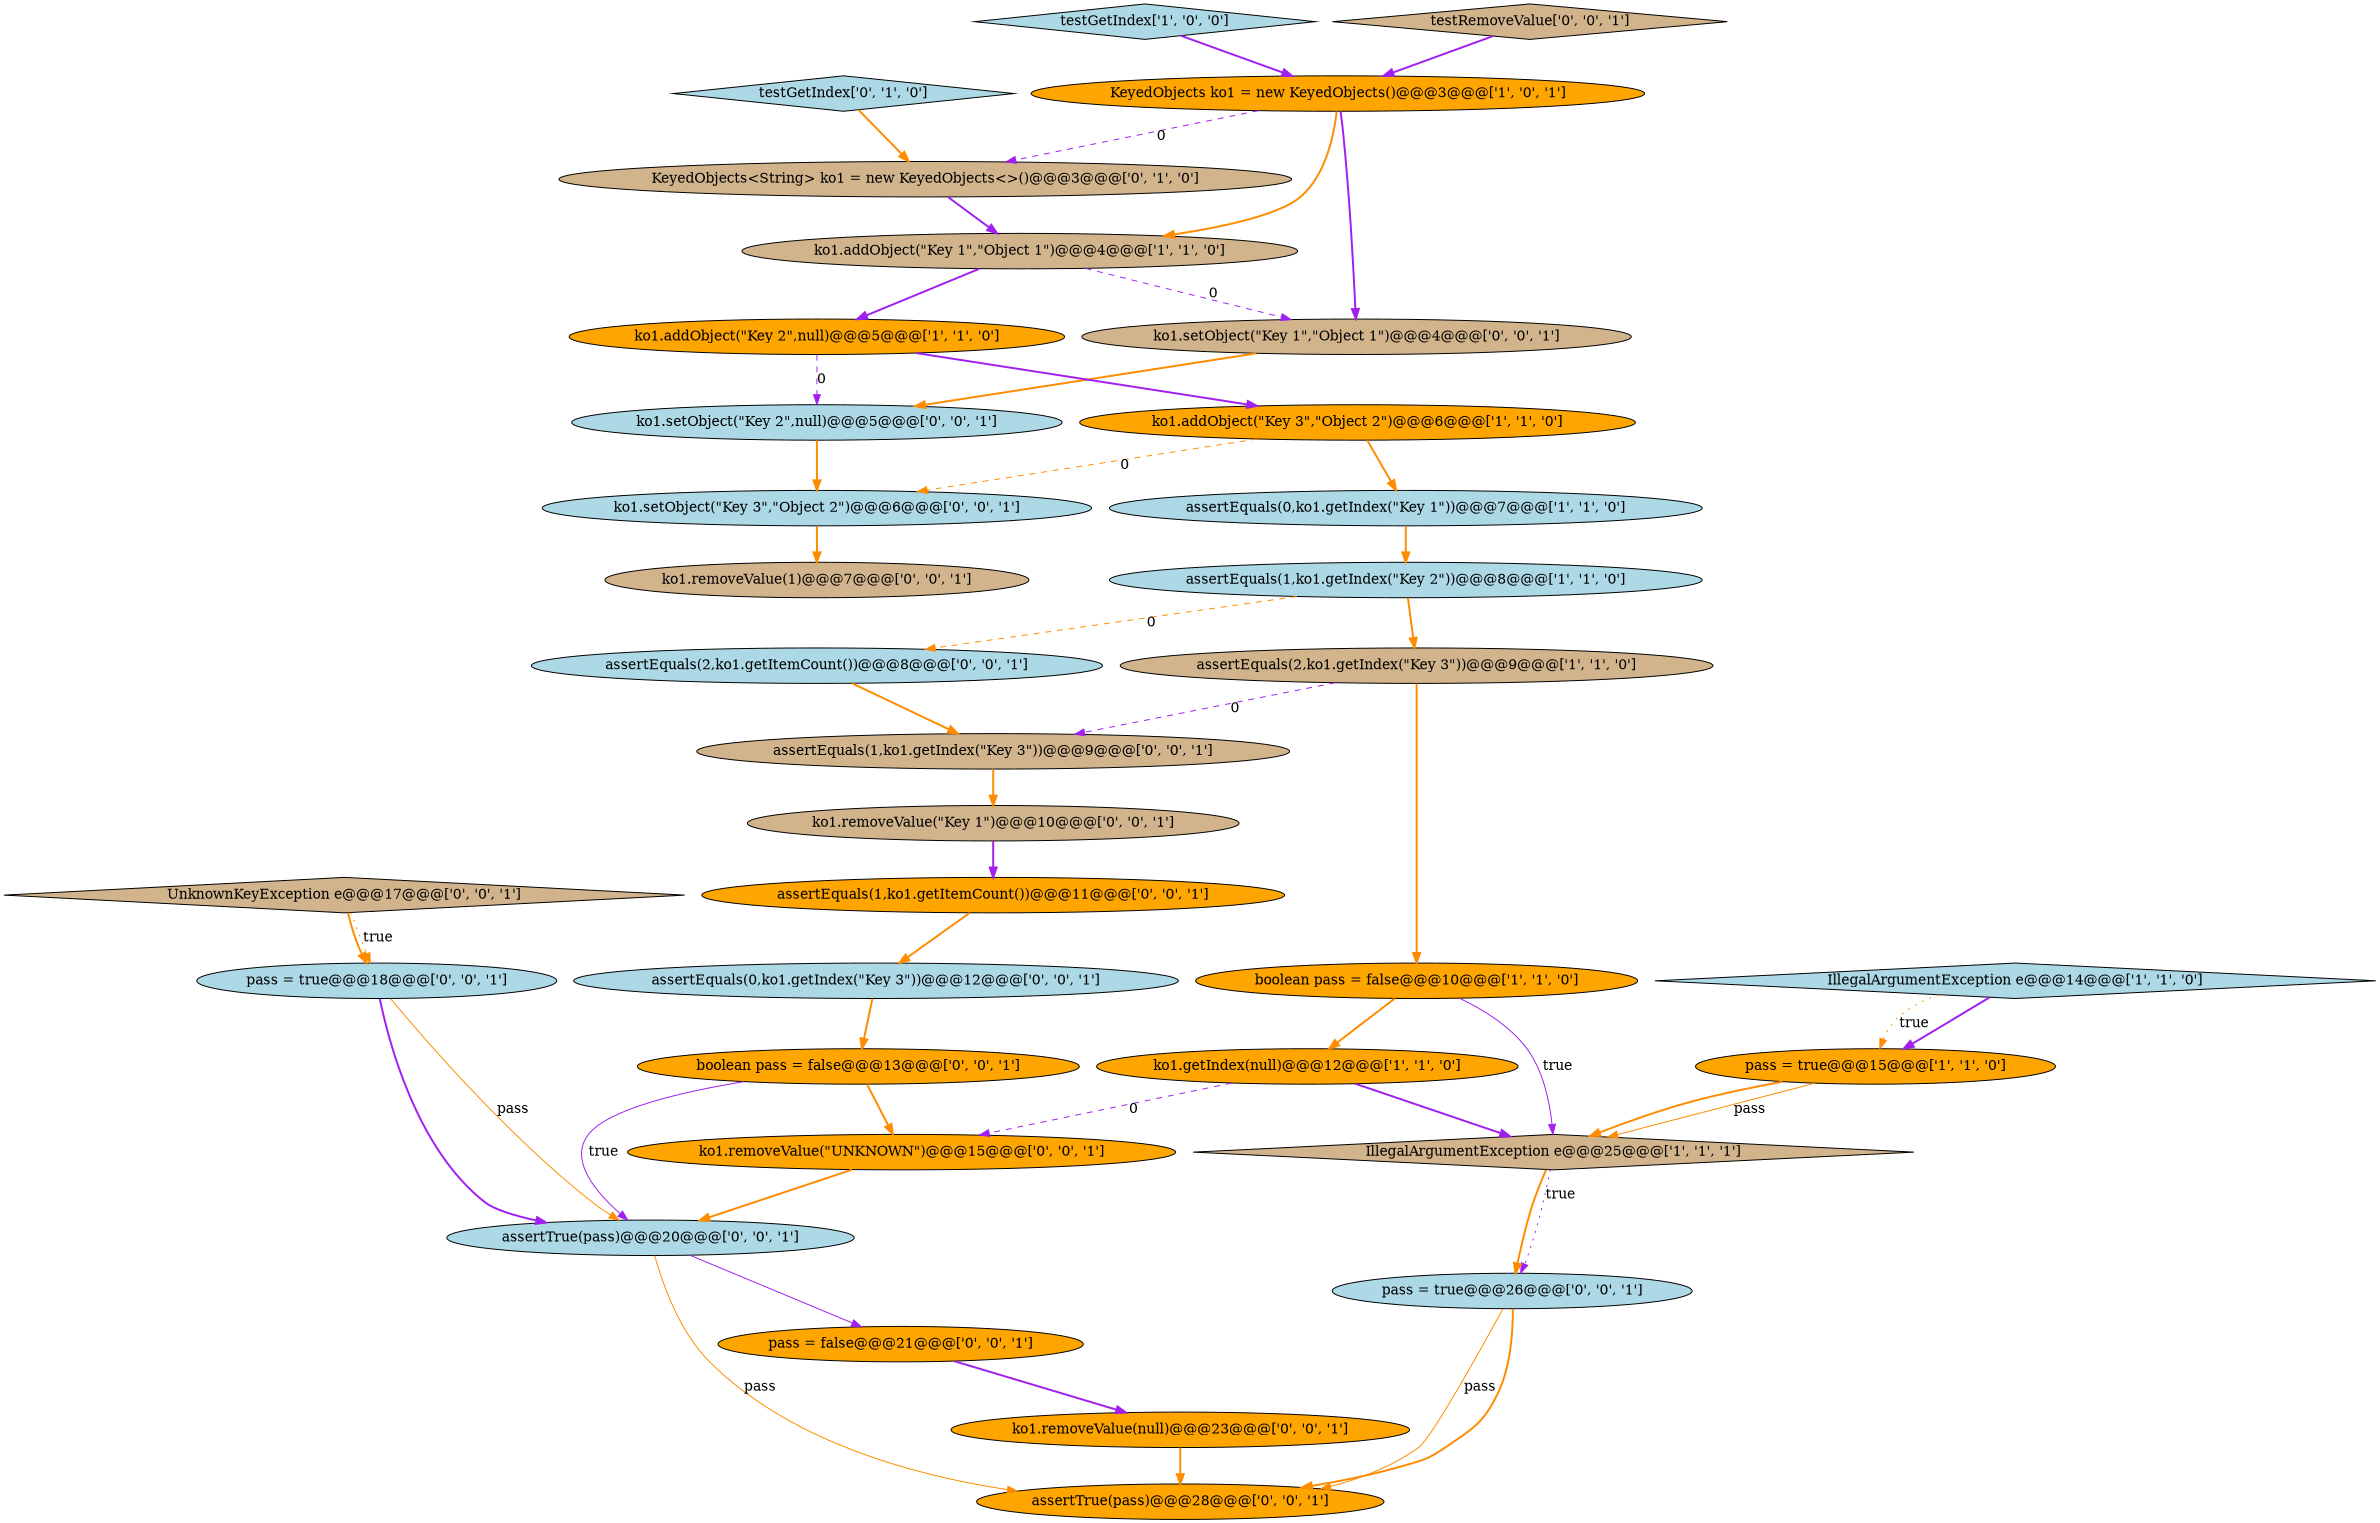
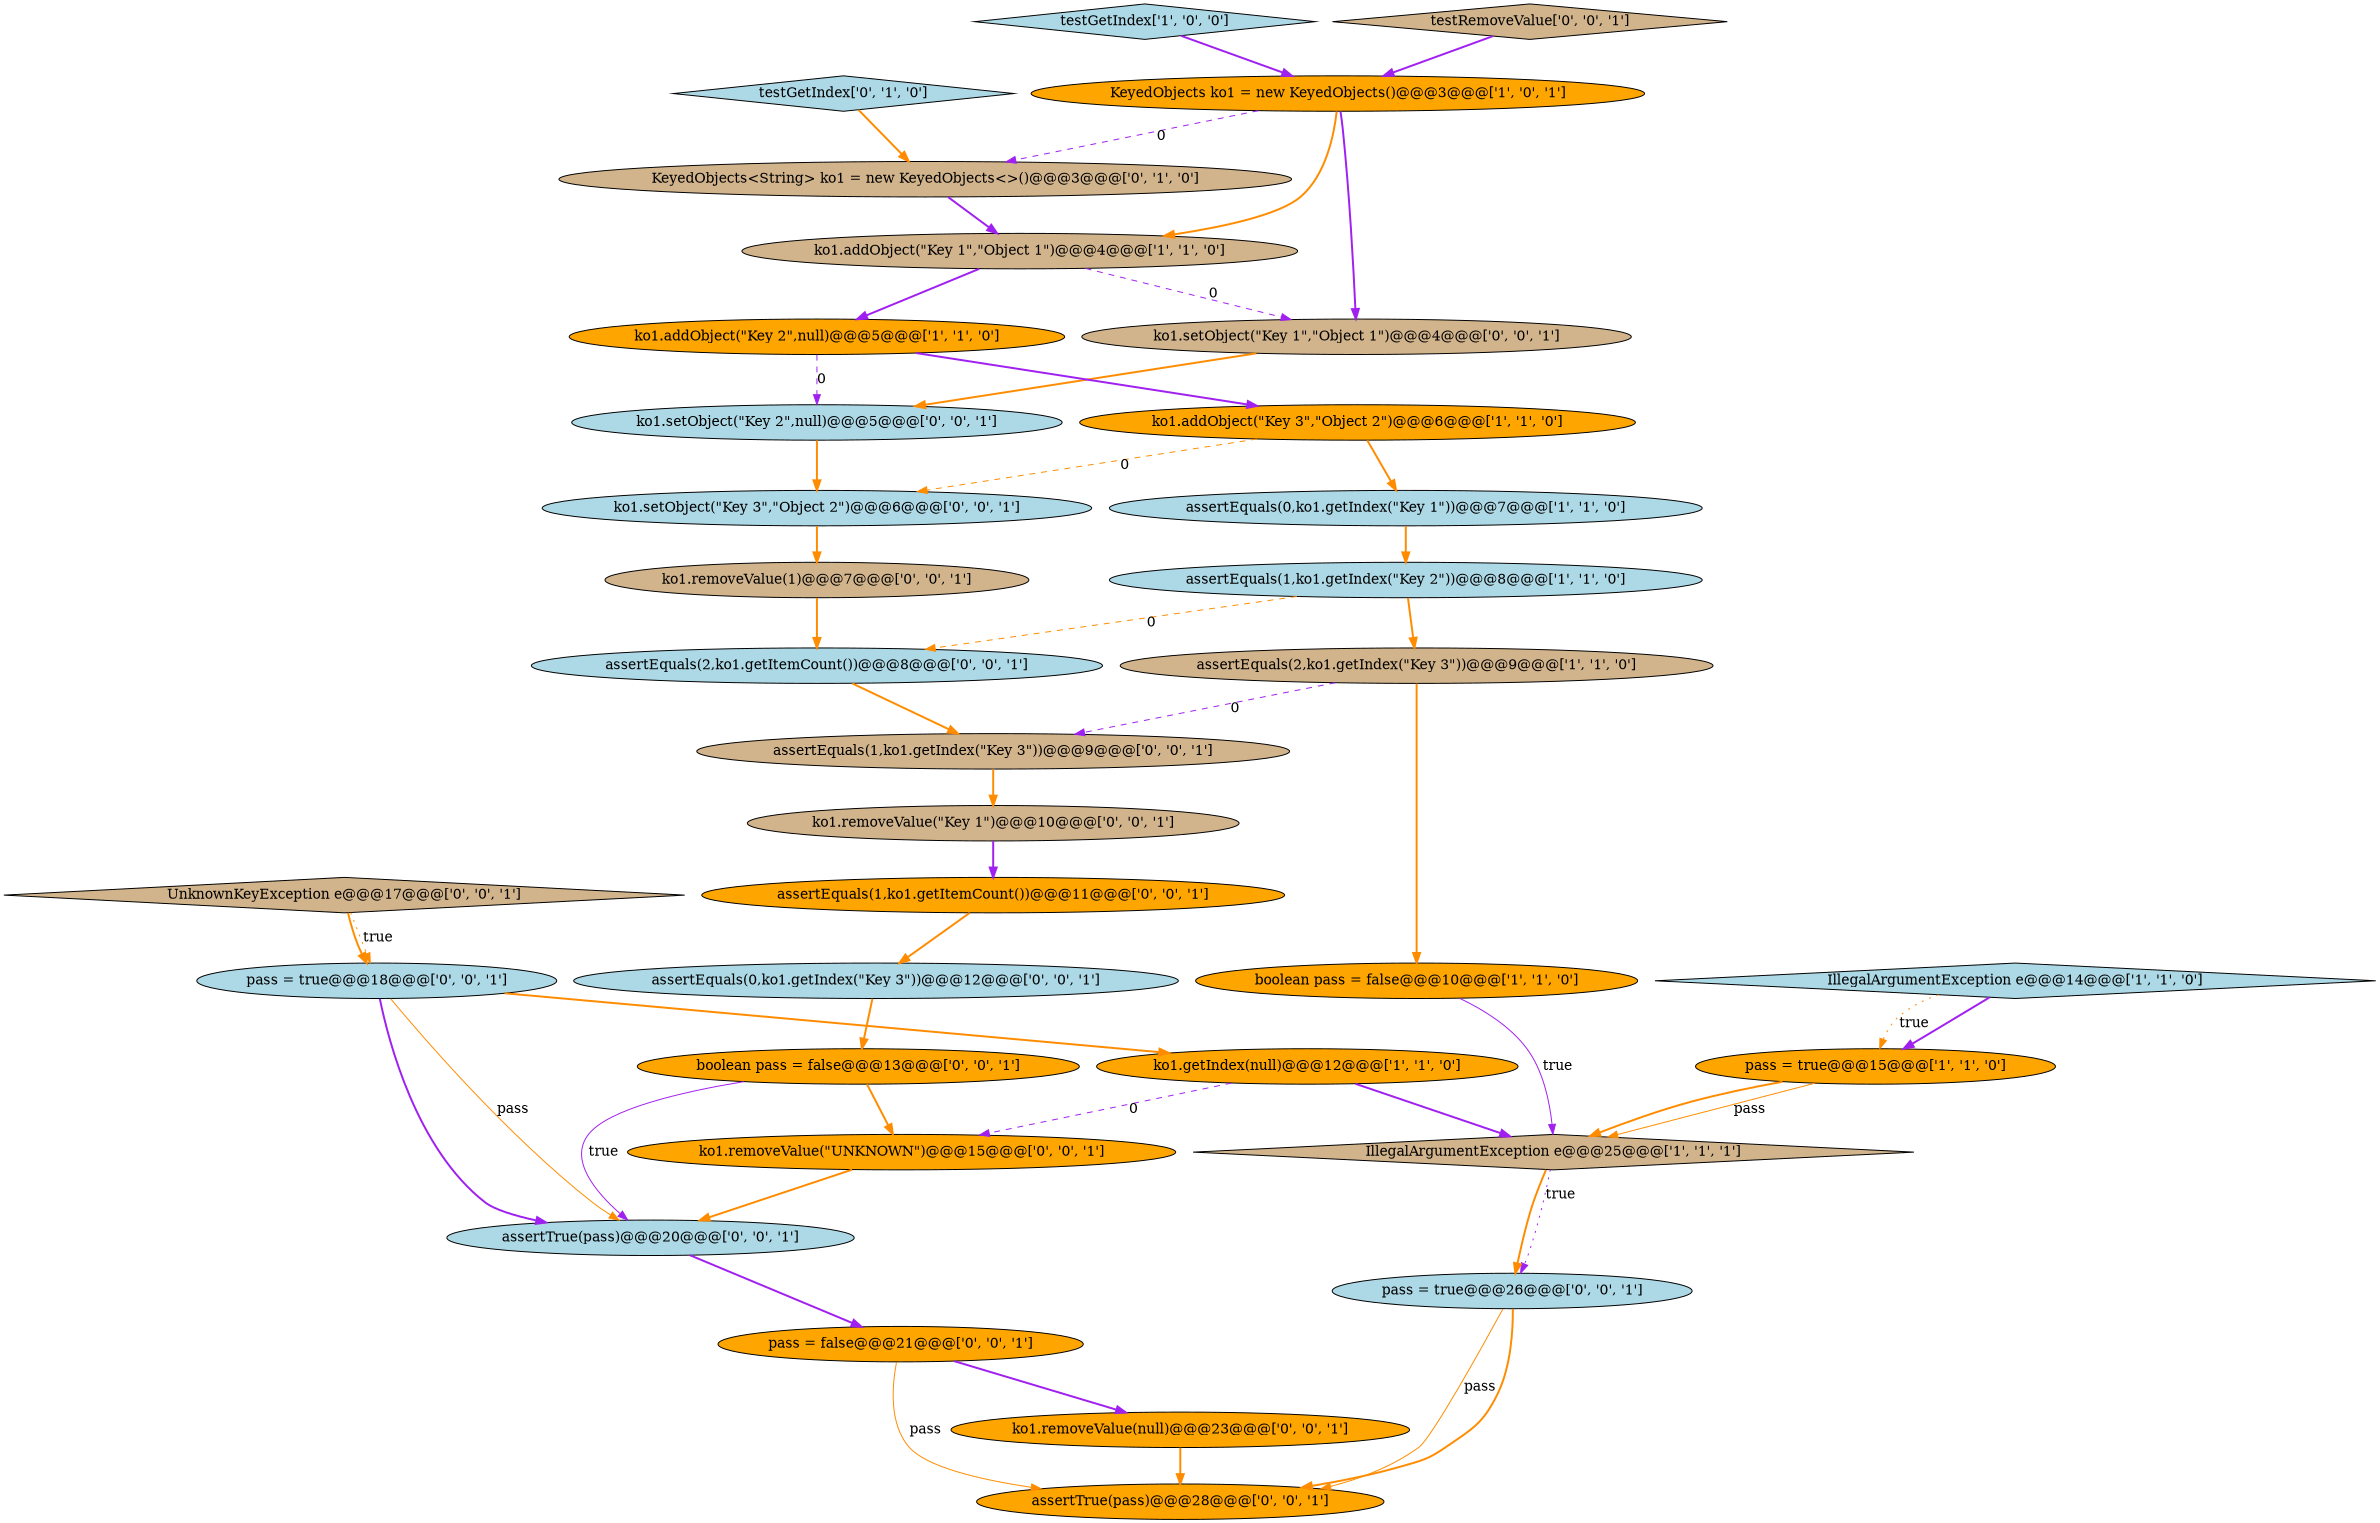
edge "ko1.removeValue(1)@@@7@@@['0', '0', '1']" -> "assertEquals(2,ko1.getItemCount())@@@8@@@['0', '0', '1']": added
edge "boolean pass = false@@@10@@@['1', '1', '0']" -> "ko1.getIndex(null)@@@12@@@['1', '1', '0']": now "pass = true@@@18@@@['0', '0', '1']" -> "ko1.getIndex(null)@@@12@@@['1', '1', '0']"
edge "assertTrue(pass)@@@20@@@['0', '0', '1']" -> "pass = false@@@21@@@['0', '0', '1']": style solid -> bold
edge "assertTrue(pass)@@@20@@@['0', '0', '1']" -> "assertTrue(pass)@@@28@@@['0', '0', '1']": now "pass = false@@@21@@@['0', '0', '1']" -> "assertTrue(pass)@@@28@@@['0', '0', '1']"
